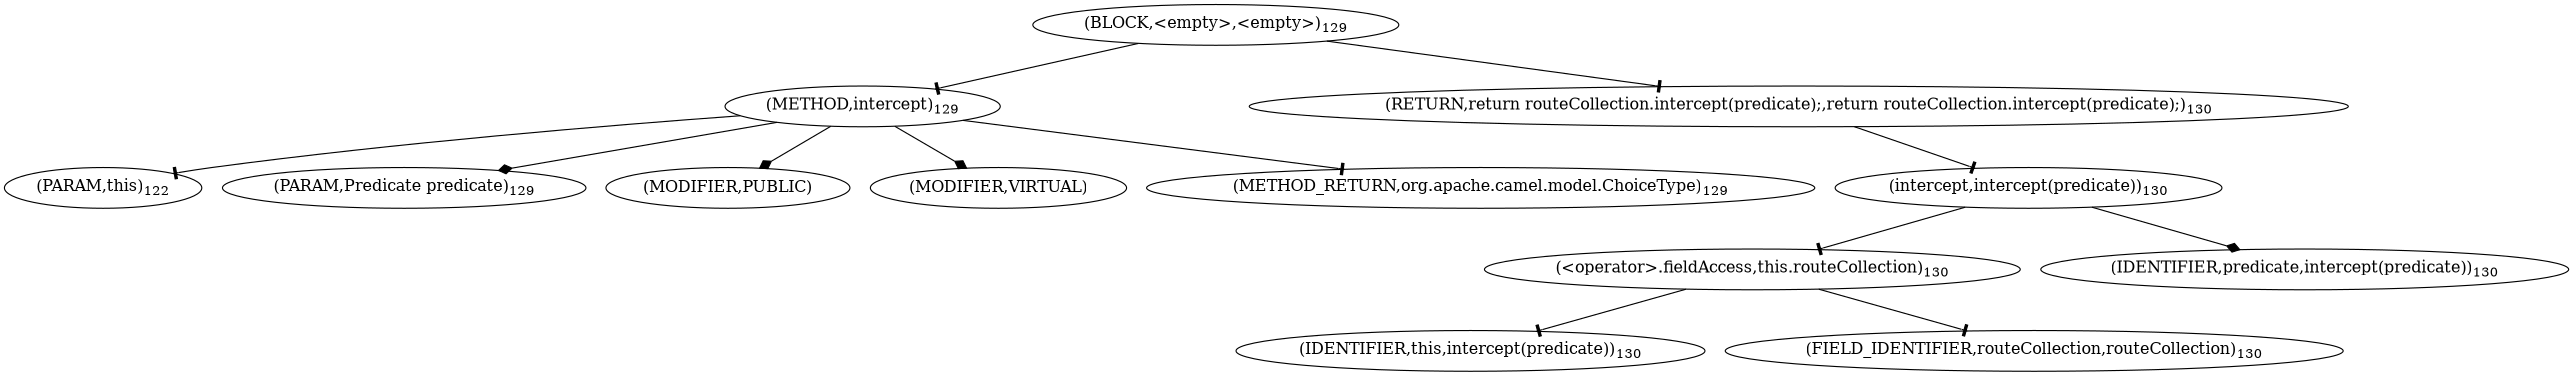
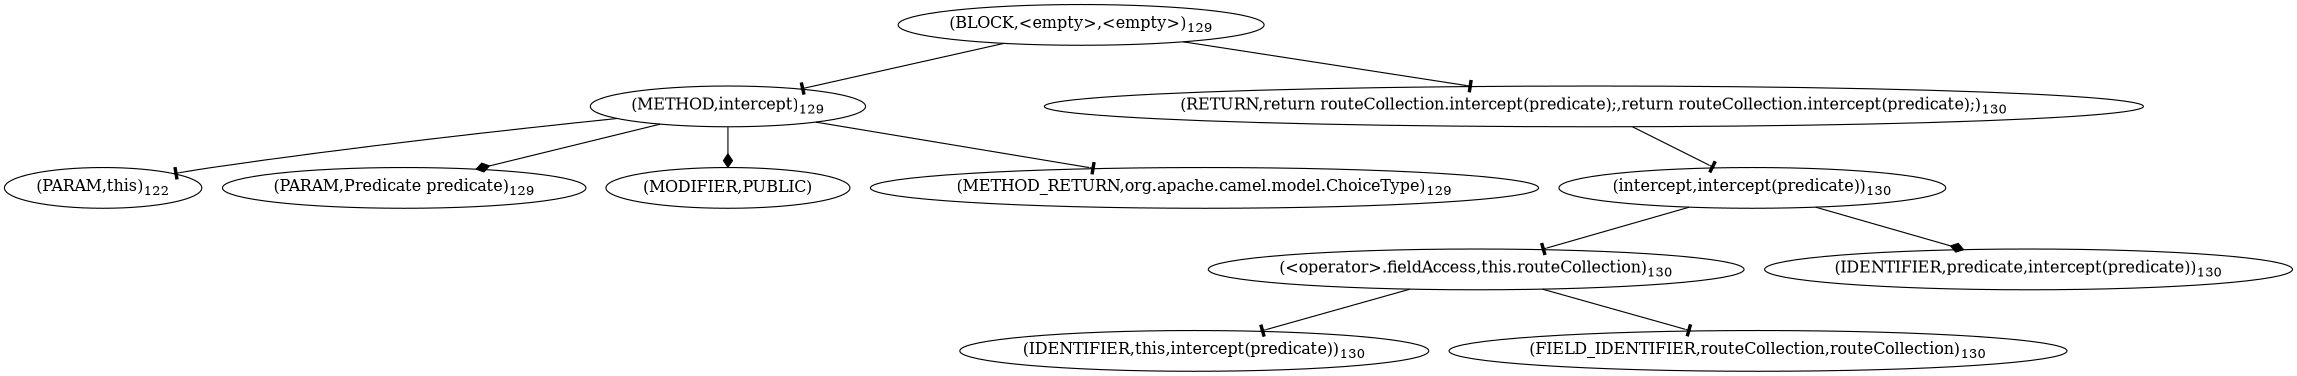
node "(MODIFIER,VIRTUAL)": removed
